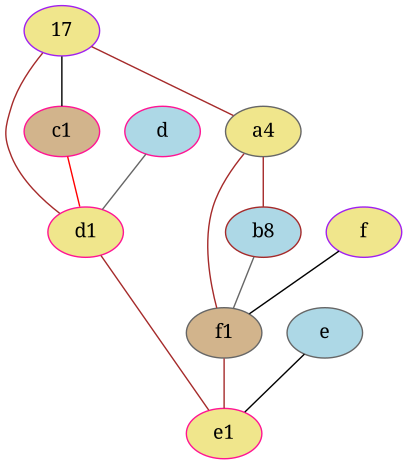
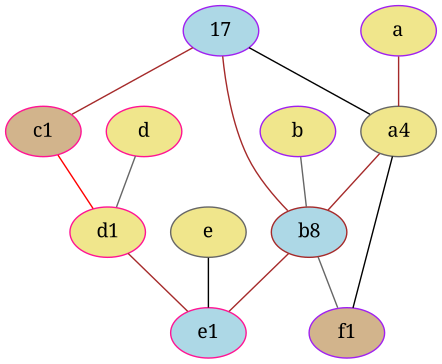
node "17": fillcolor khaki -> lightblue
node "a": added
edge "17" -- "c1": color black -> brown
edge "17" -- "a4": color brown -> black
node "d": fillcolor lightblue -> khaki
node "b": added
edge "17" -- "d1": now "17" -- "b8"
edge "a4" -- "f1": color brown -> black
node "f": removed
node "f1": color gray40 -> purple
node "e": fillcolor lightblue -> khaki
edge "f1" -- "e1": now "b8" -- "e1"
node "e1": fillcolor khaki -> lightblue
